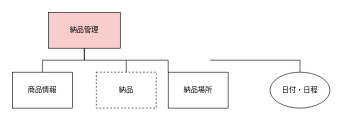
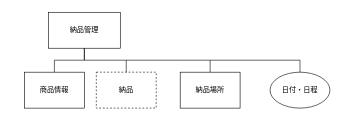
node "納品管理": fillcolor #f8cecc -> #ffffff
node "商品情報": moved (42, 90) -> (54, 90)
node "納品場所": moved (198, 90) -> (210, 90)
